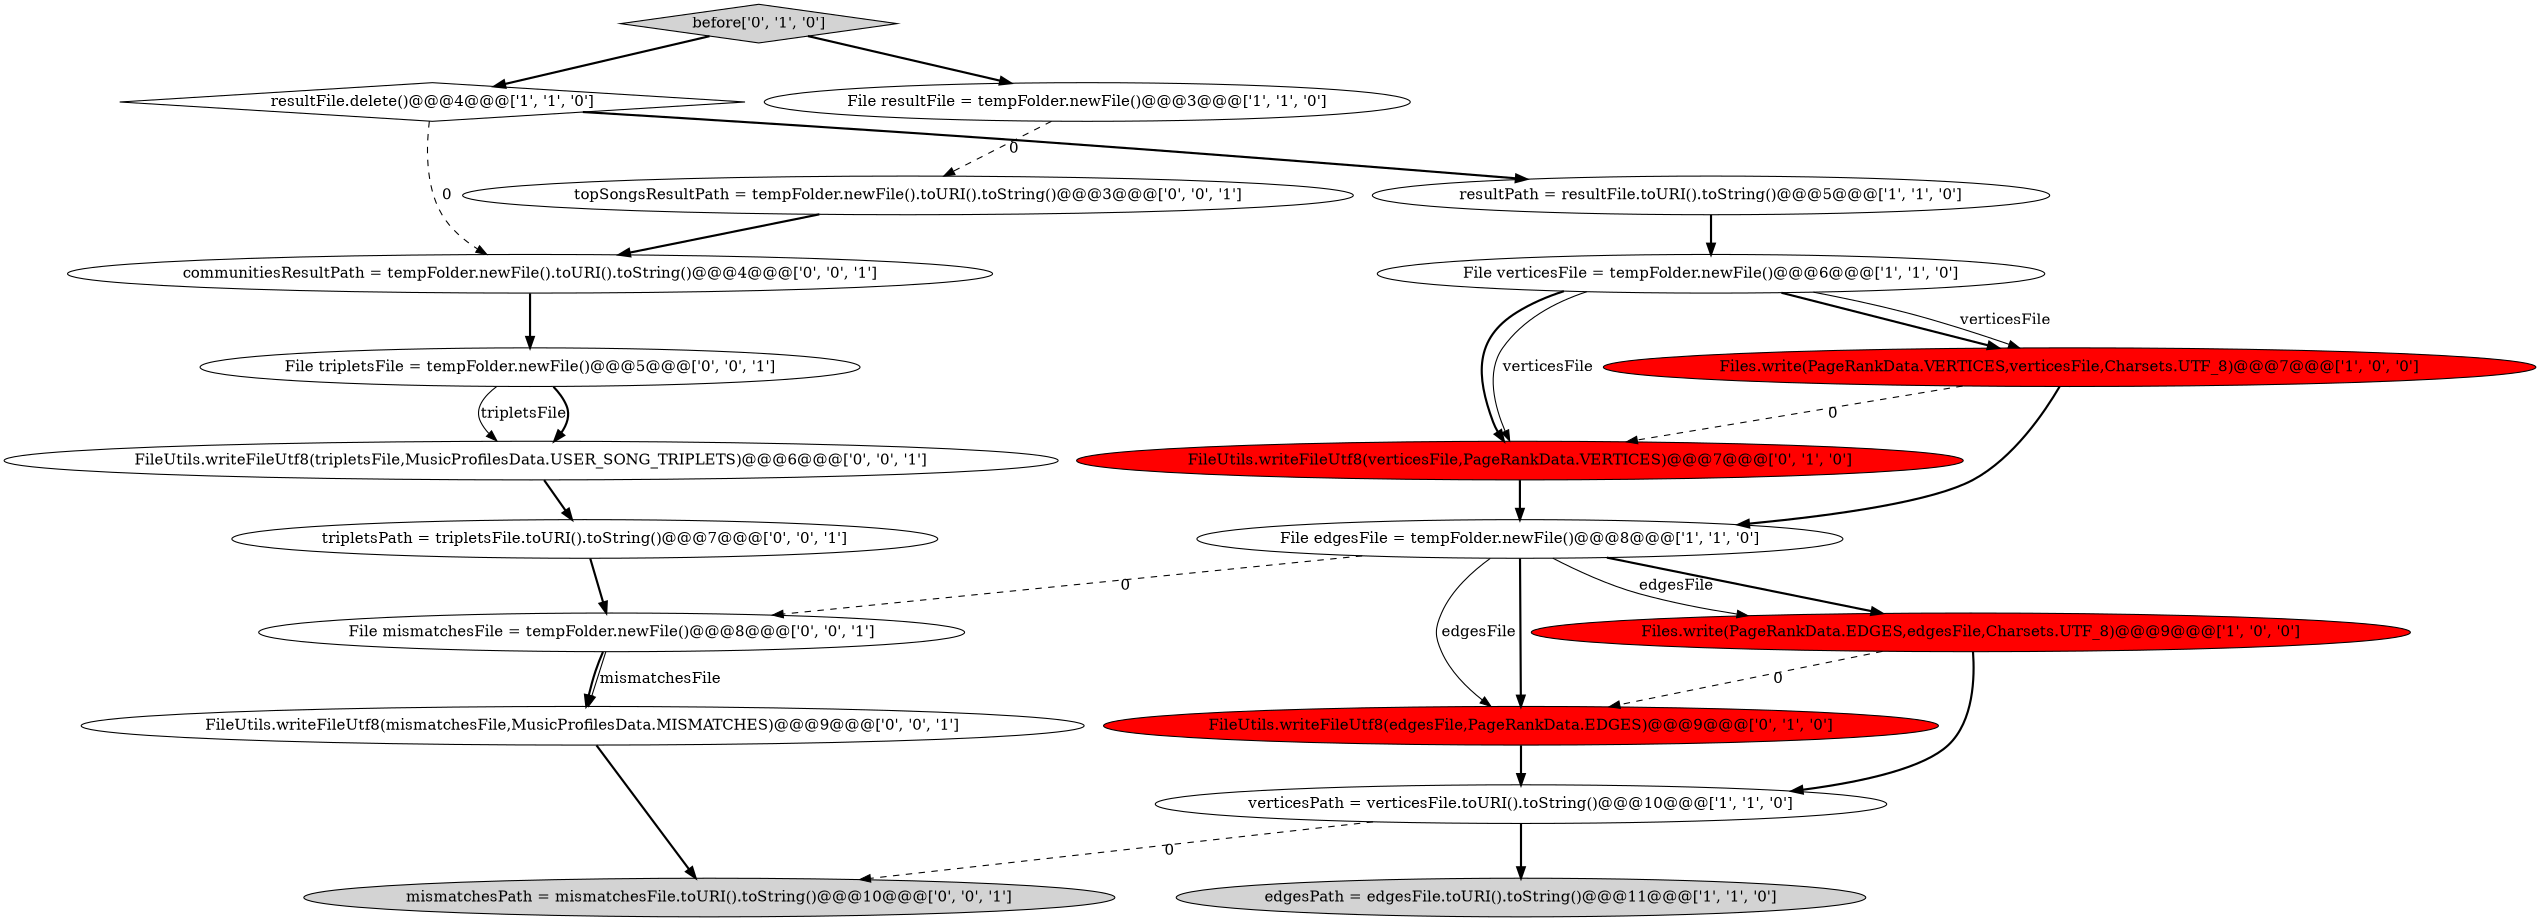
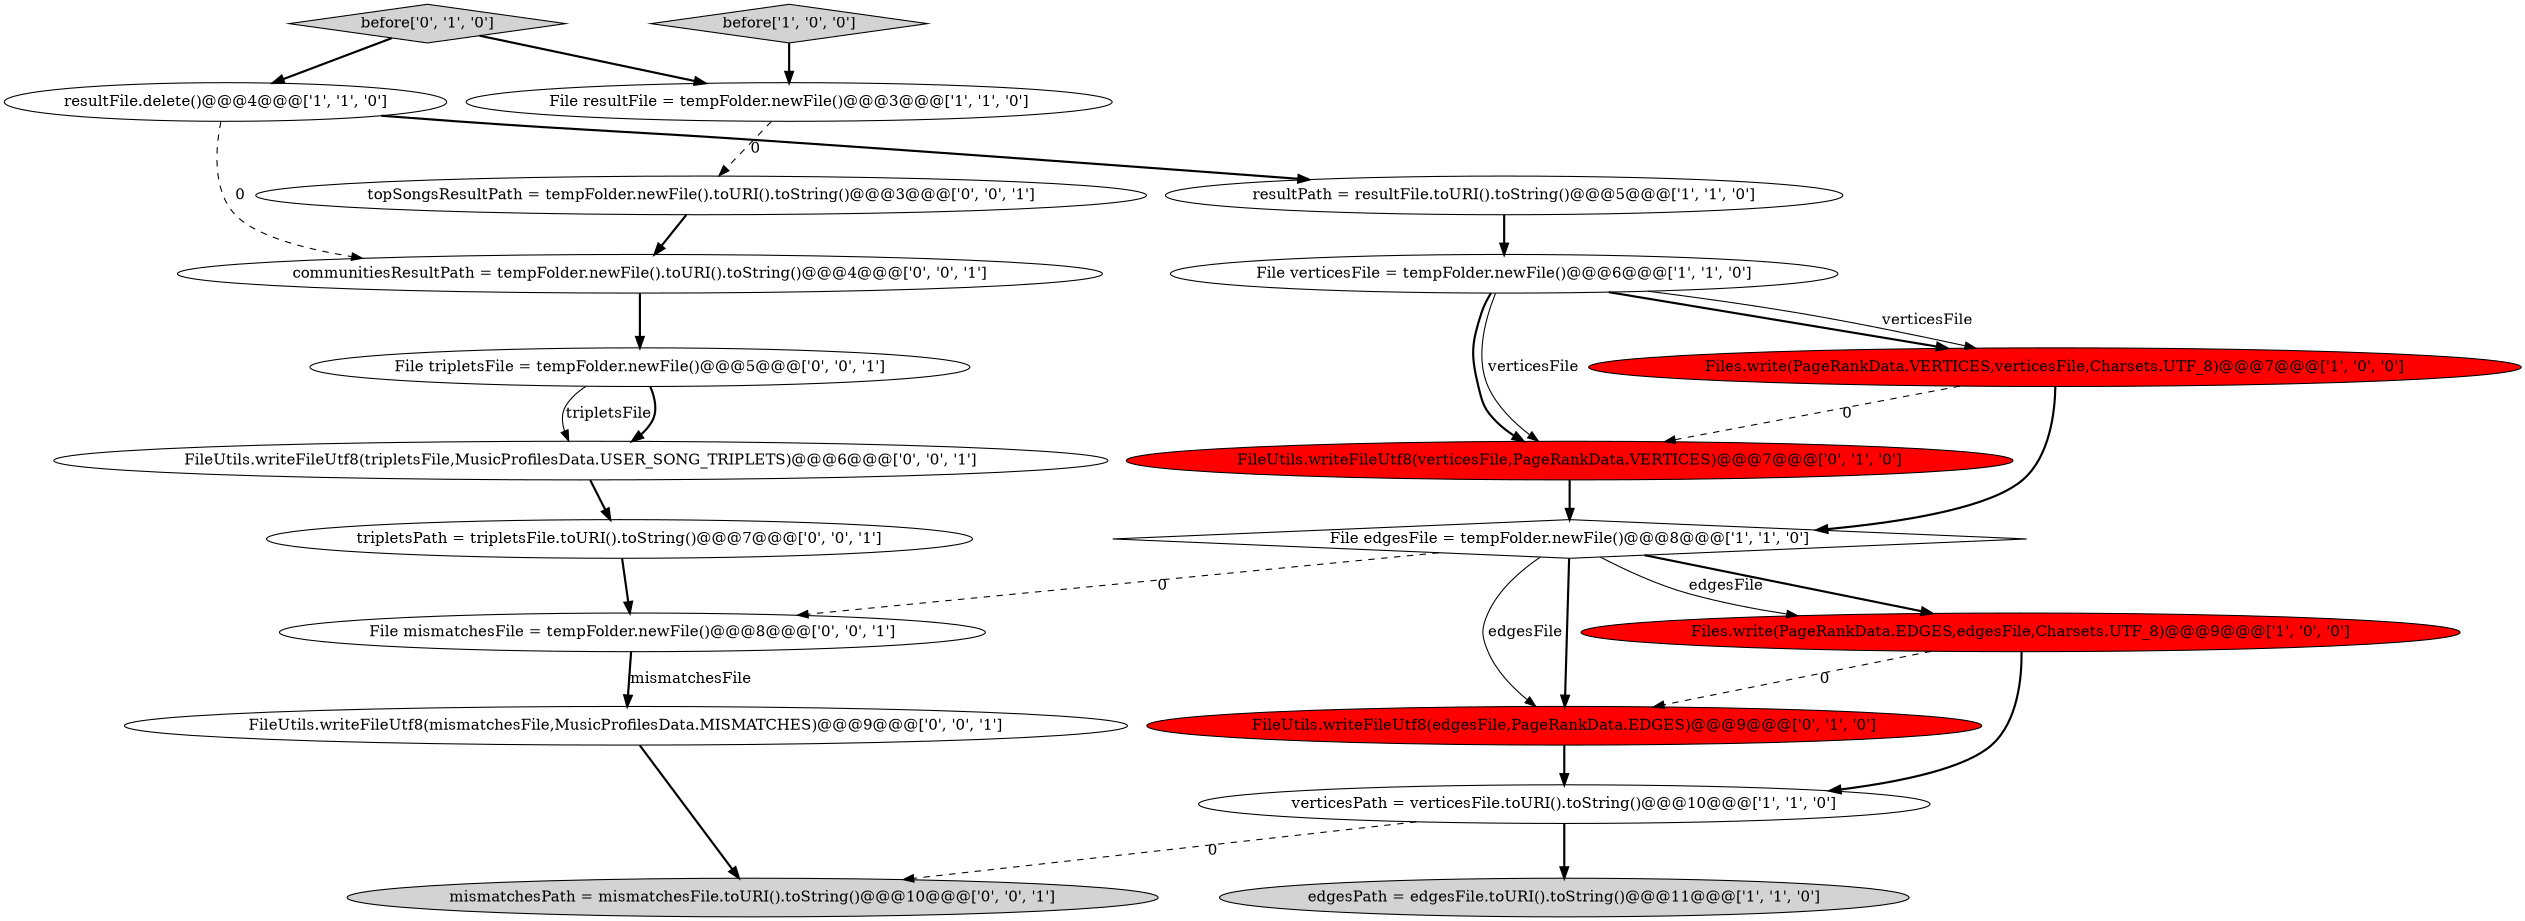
node "before['1', '0', '0']": added
node "resultFile.delete()@@@4@@@['1', '1', '0']": shape diamond -> ellipse
node "File edgesFile = tempFolder.newFile()@@@8@@@['1', '1', '0']": shape ellipse -> diamond
